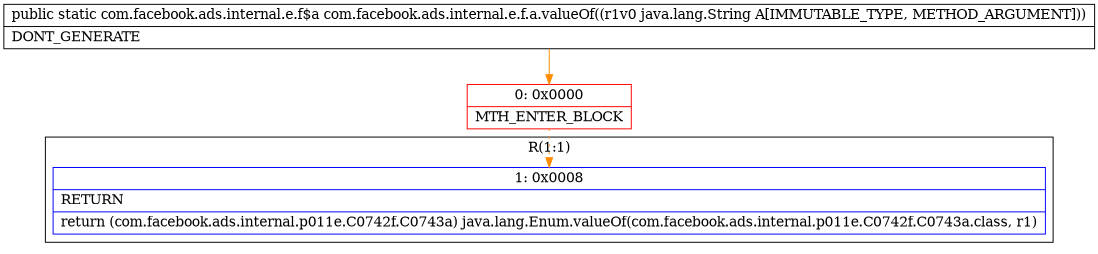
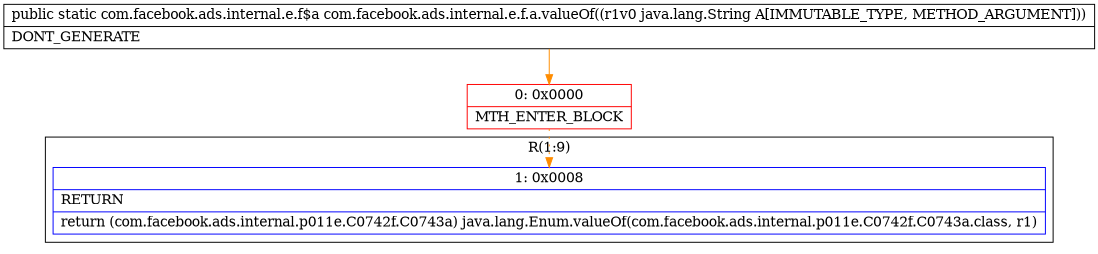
cluster "R(1:1)": label "R(1:1)" -> "R(1:9)"
